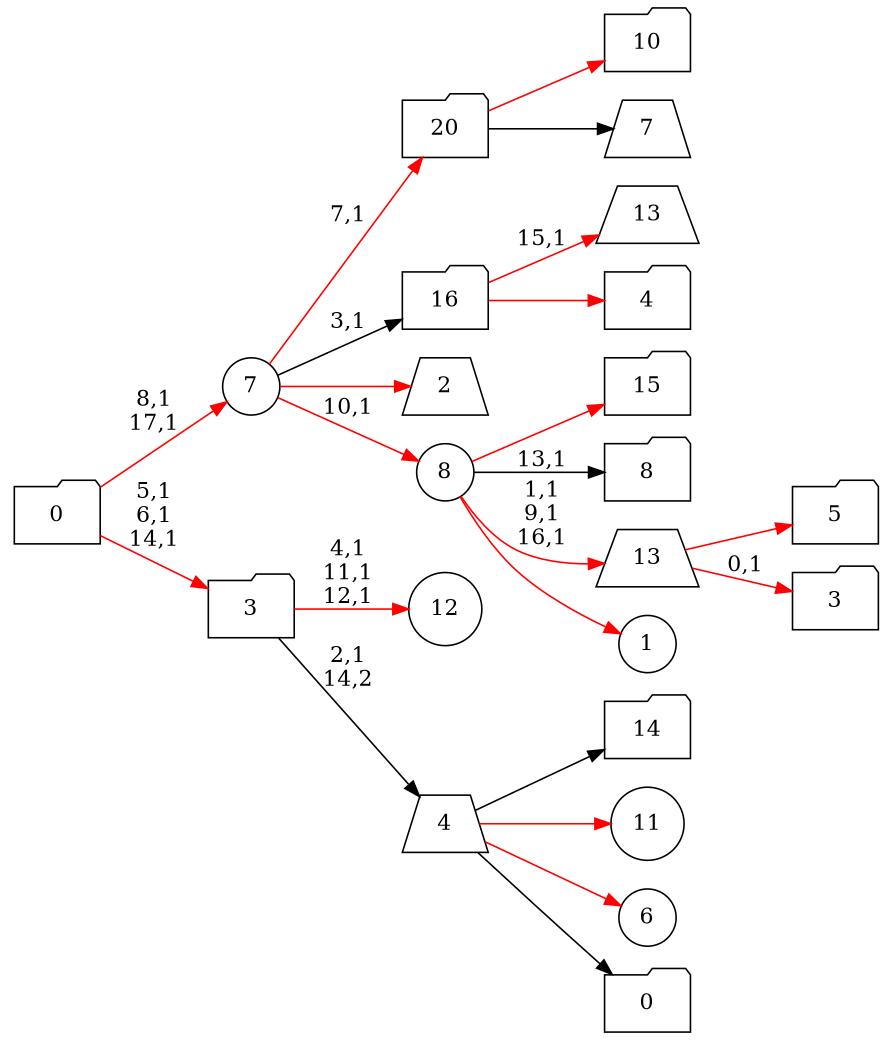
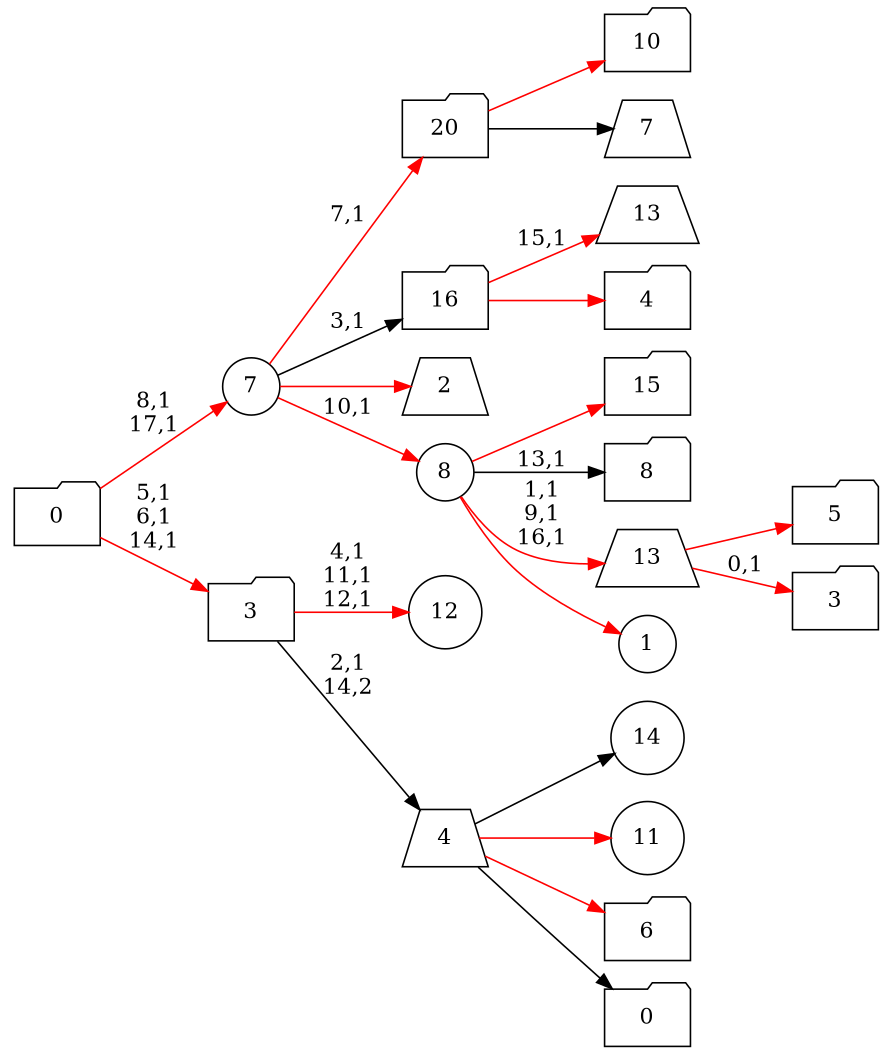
node "14": shape folder -> circle
node "6": shape circle -> folder
